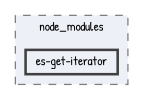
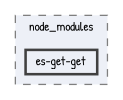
node "es-get-iterator": label "es-get-iterator" -> "es-get-get"
